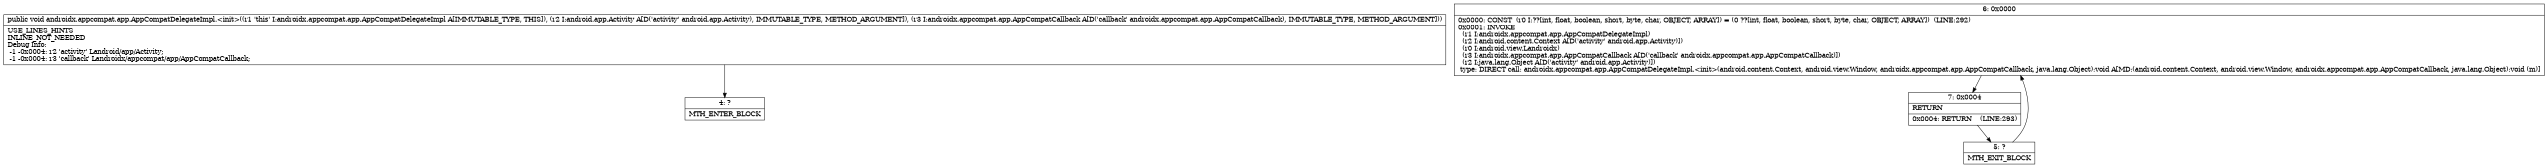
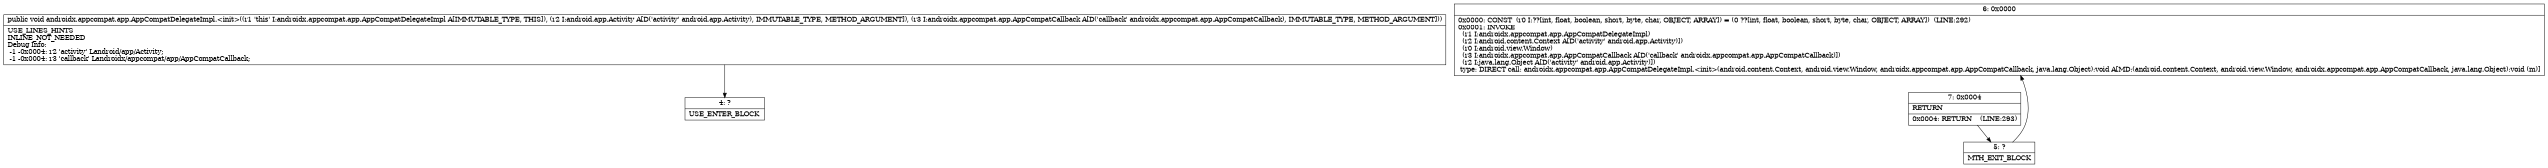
node "6: 0x0000": text "(r0 I:android.view.Landroidx)" -> "(r0 I:android.view.Window)"
edge "6: 0x0000" -> "7: 0x0004": removed
node "4: ?": text "MTH_ENTER_BLOCK" -> "USE_ENTER_BLOCK"
